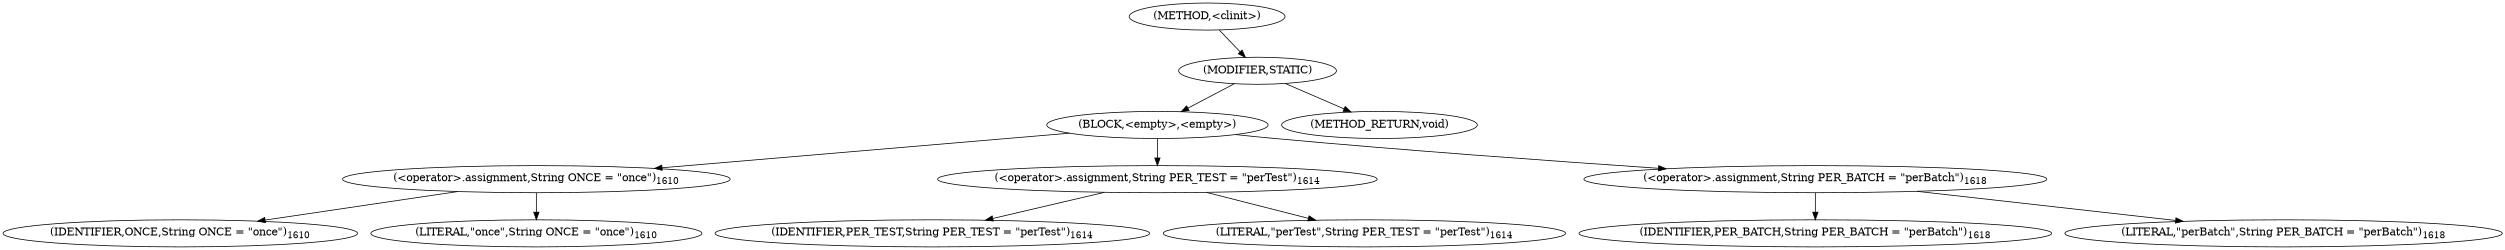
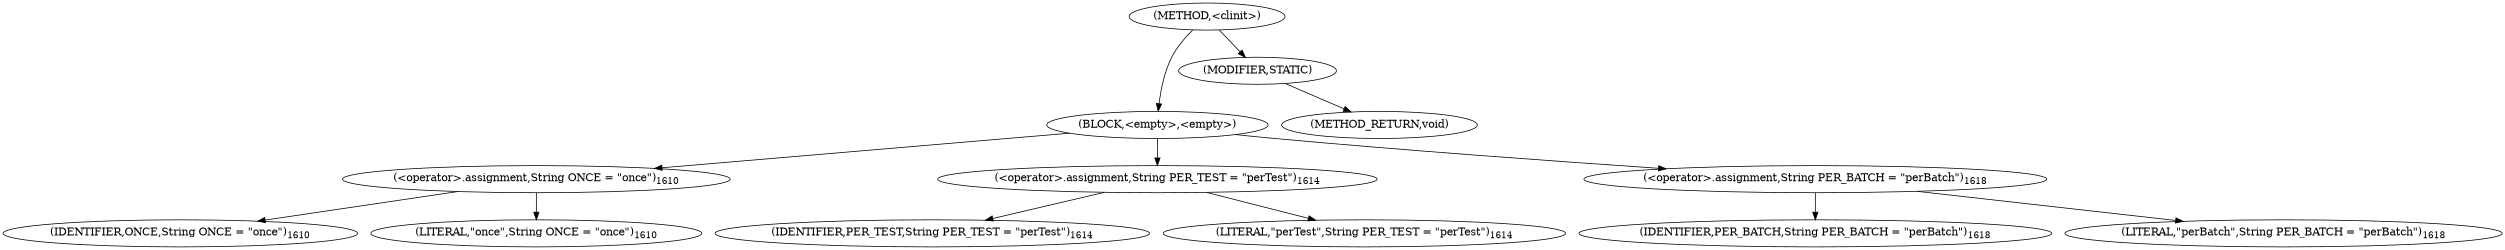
edge "(MODIFIER,STATIC)" -> "(BLOCK,<empty>,<empty>)": now "(METHOD,<clinit>)" -> "(BLOCK,<empty>,<empty>)"
